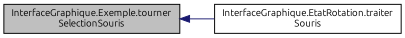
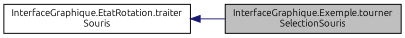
edge "InterfaceGraphique.EtatRotation.traiter Souris" -> "InterfaceGraphique.Exemple.tourner SelectionSouris": reversed
